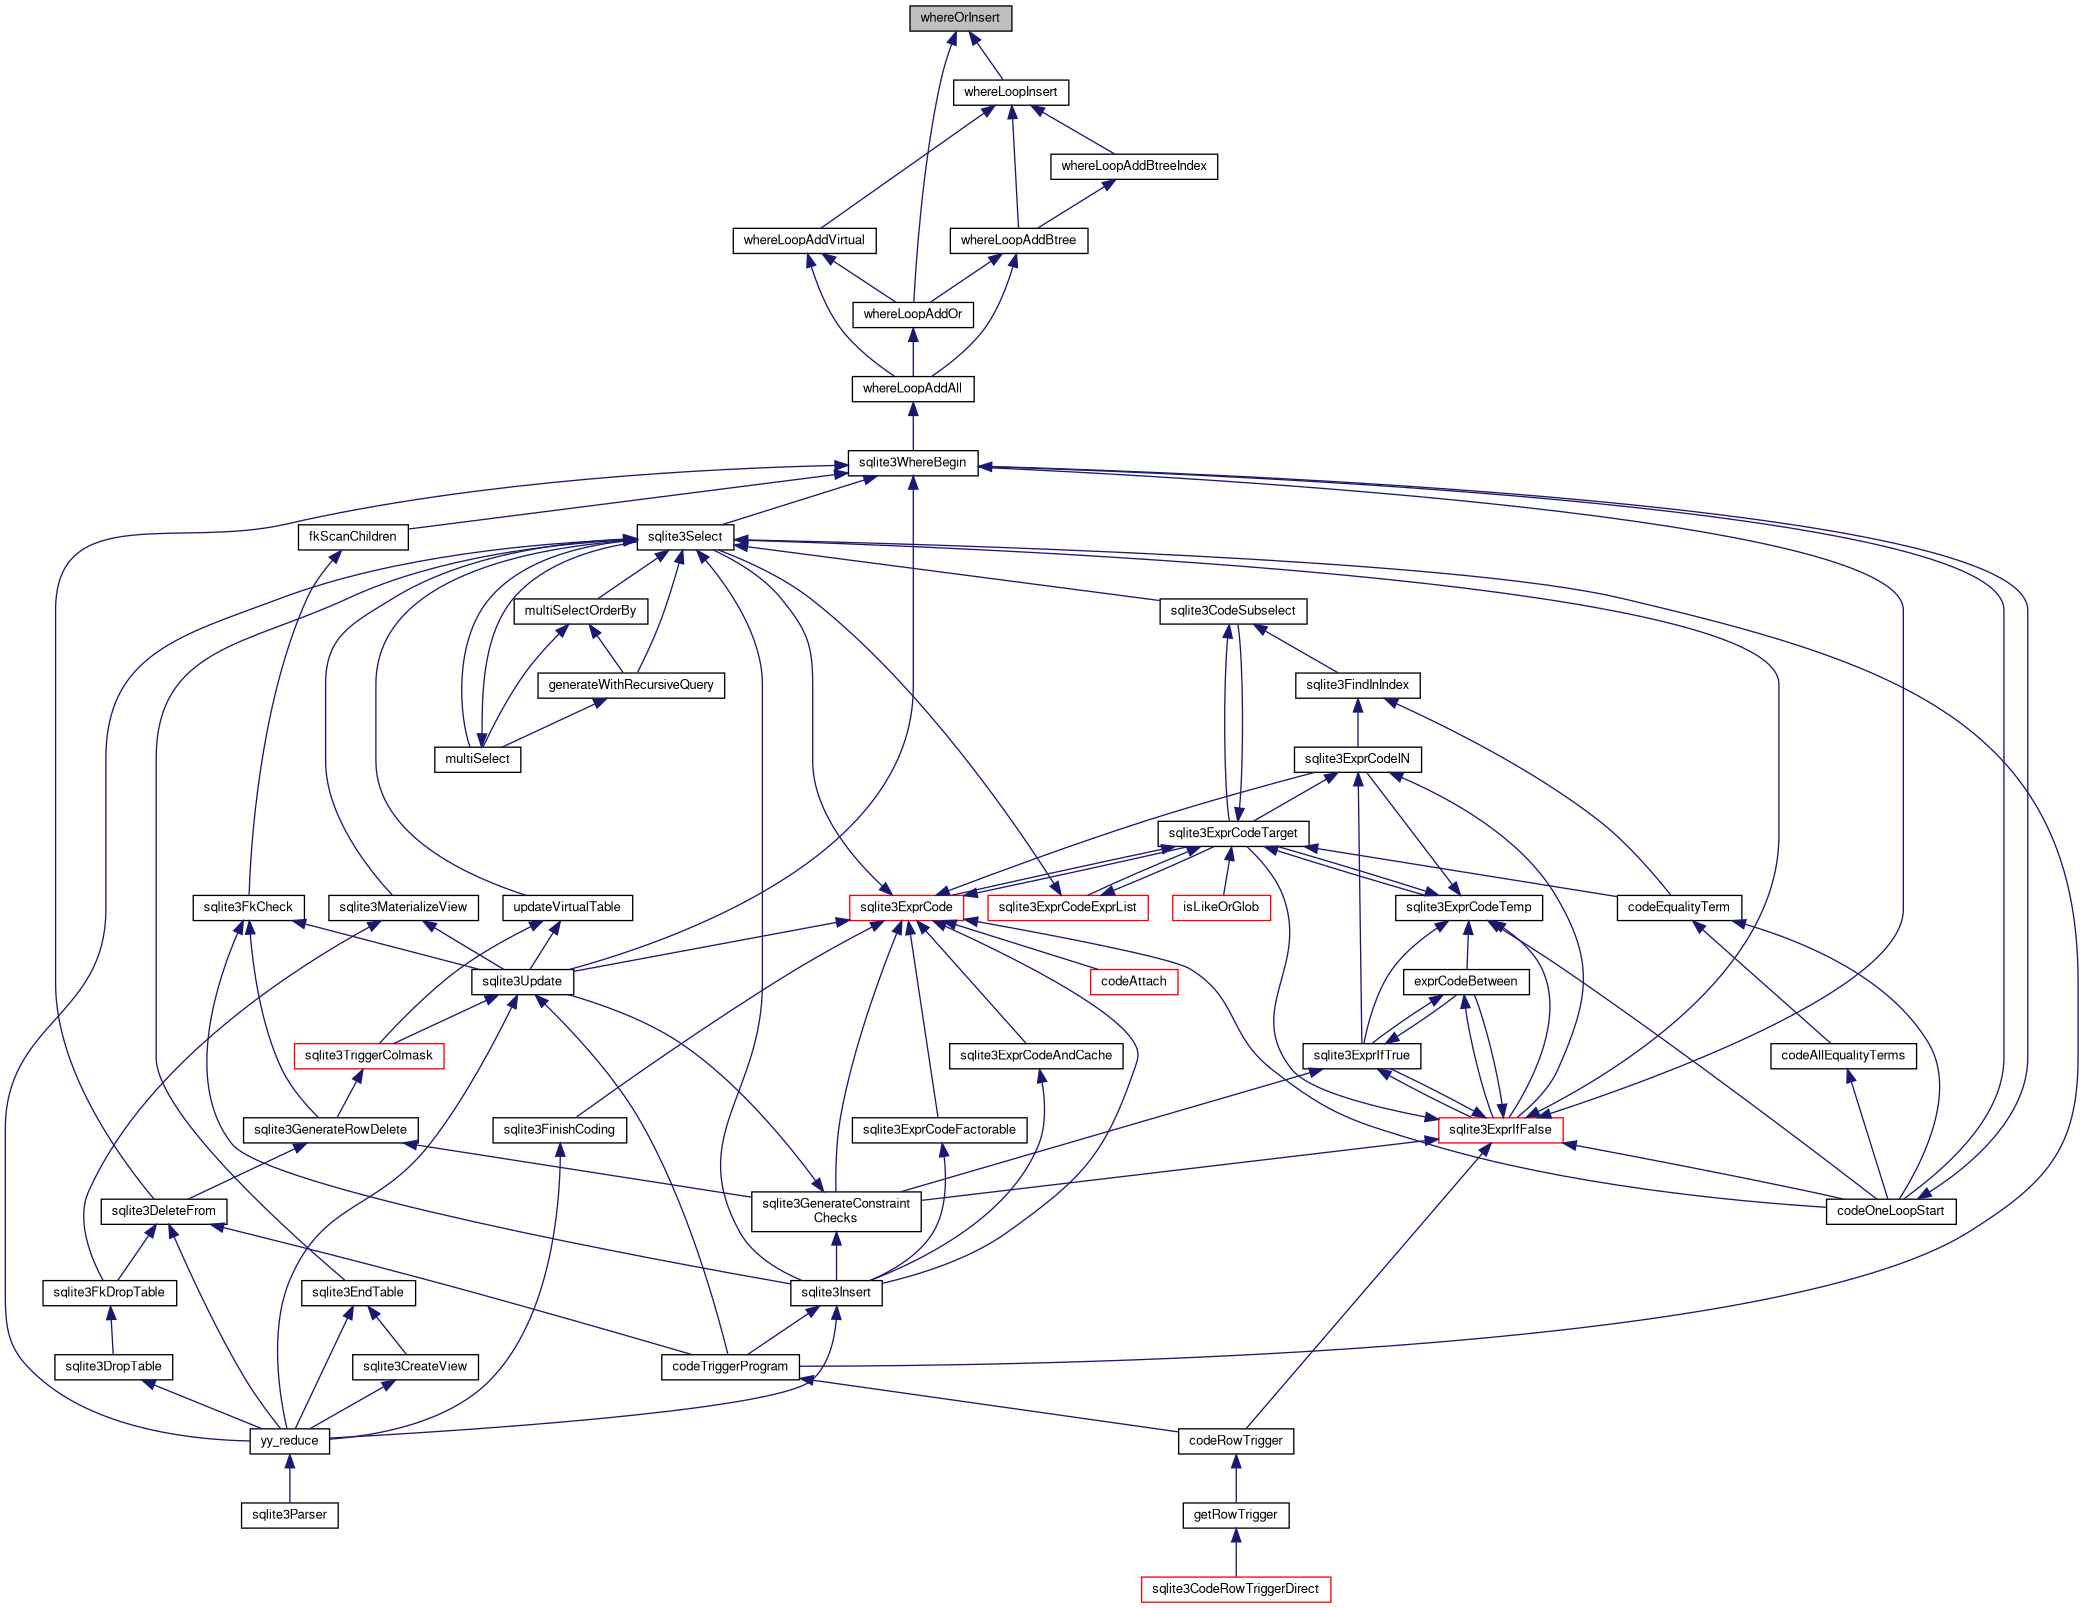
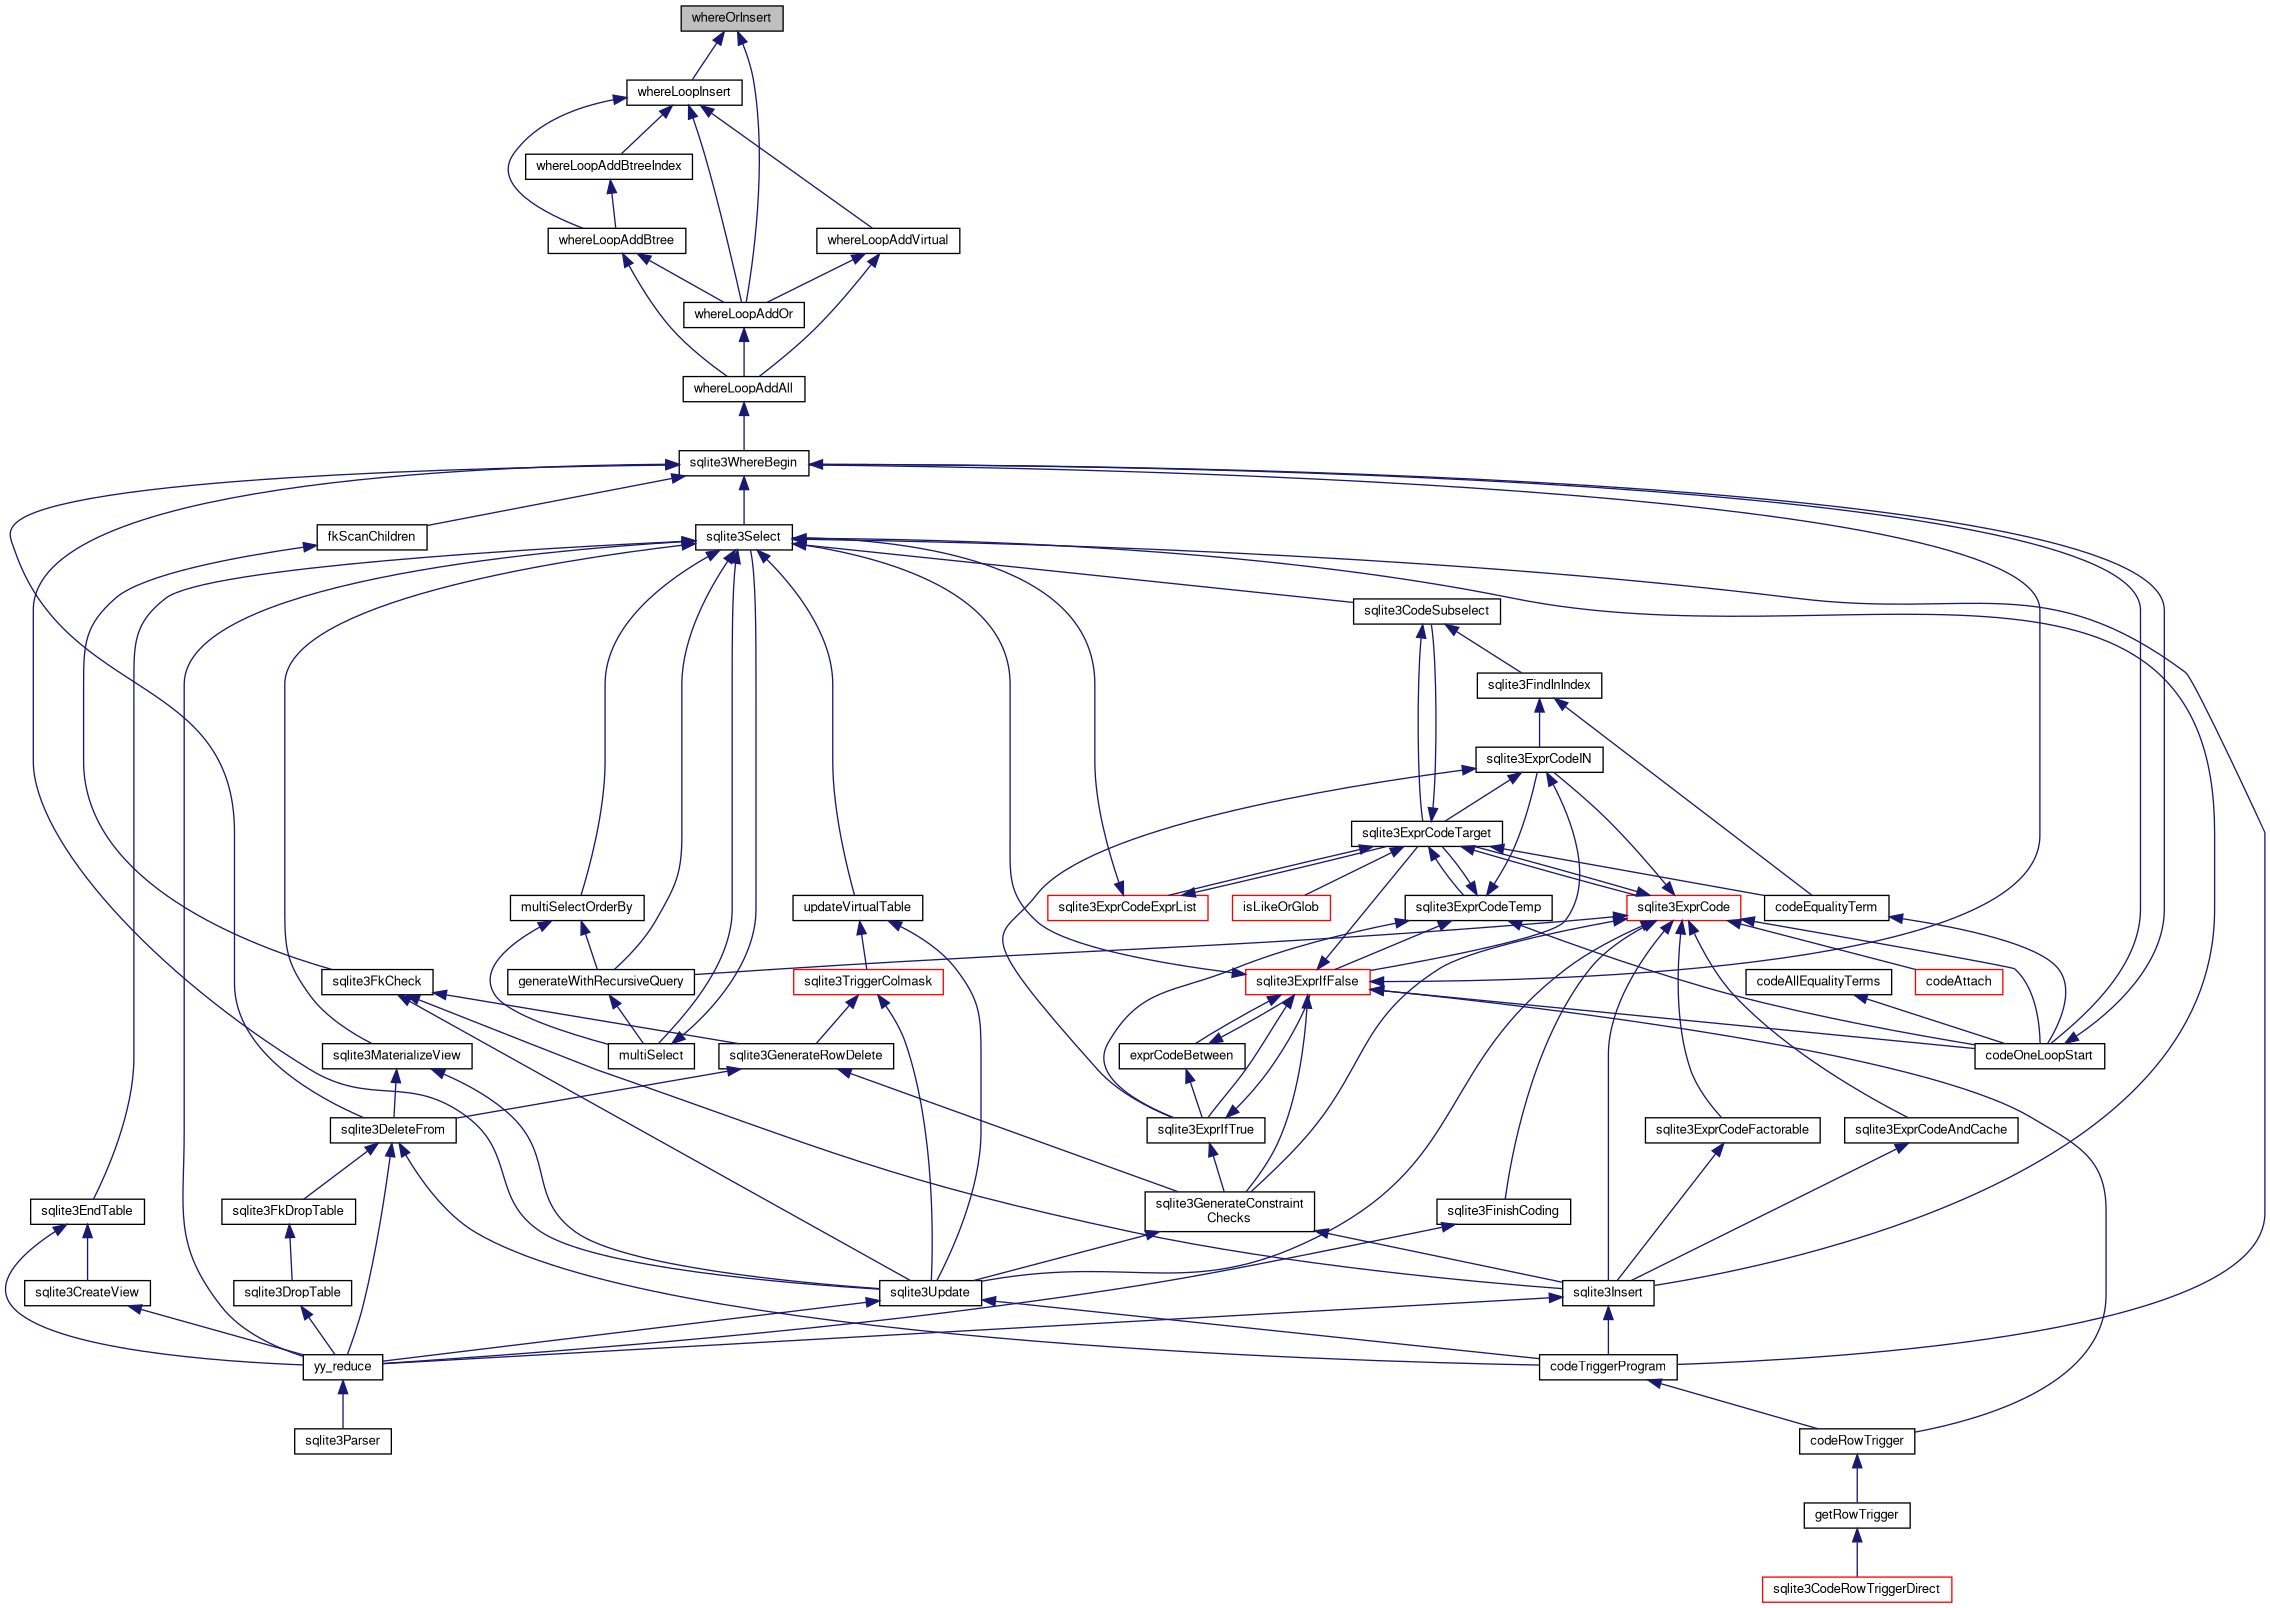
edge "whereLoopAddOr" -> "whereLoopInsert": added
edge "sqlite3Select" -> "sqlite3ExprCode": now "generateWithRecursiveQuery" -> "sqlite3ExprCode"
edge "exprCodeBetween" -> "sqlite3ExprCodeTemp": removed
edge "codeAllEqualityTerms" -> "codeEqualityTerm": removed
edge "exprCodeBetween" -> "sqlite3ExprIfTrue": removed
edge "sqlite3TriggerColmask" -> "sqlite3Update": reversed
edge "sqlite3FkDropTable" -> "sqlite3MaterializeView": now "sqlite3DeleteFrom" -> "sqlite3MaterializeView"
